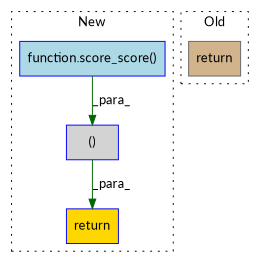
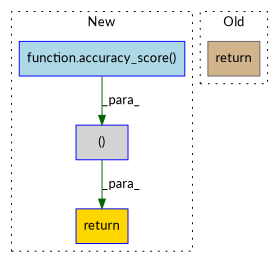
node "function.score_score()": label "function.score_score()" -> "function.accuracy_score()"
